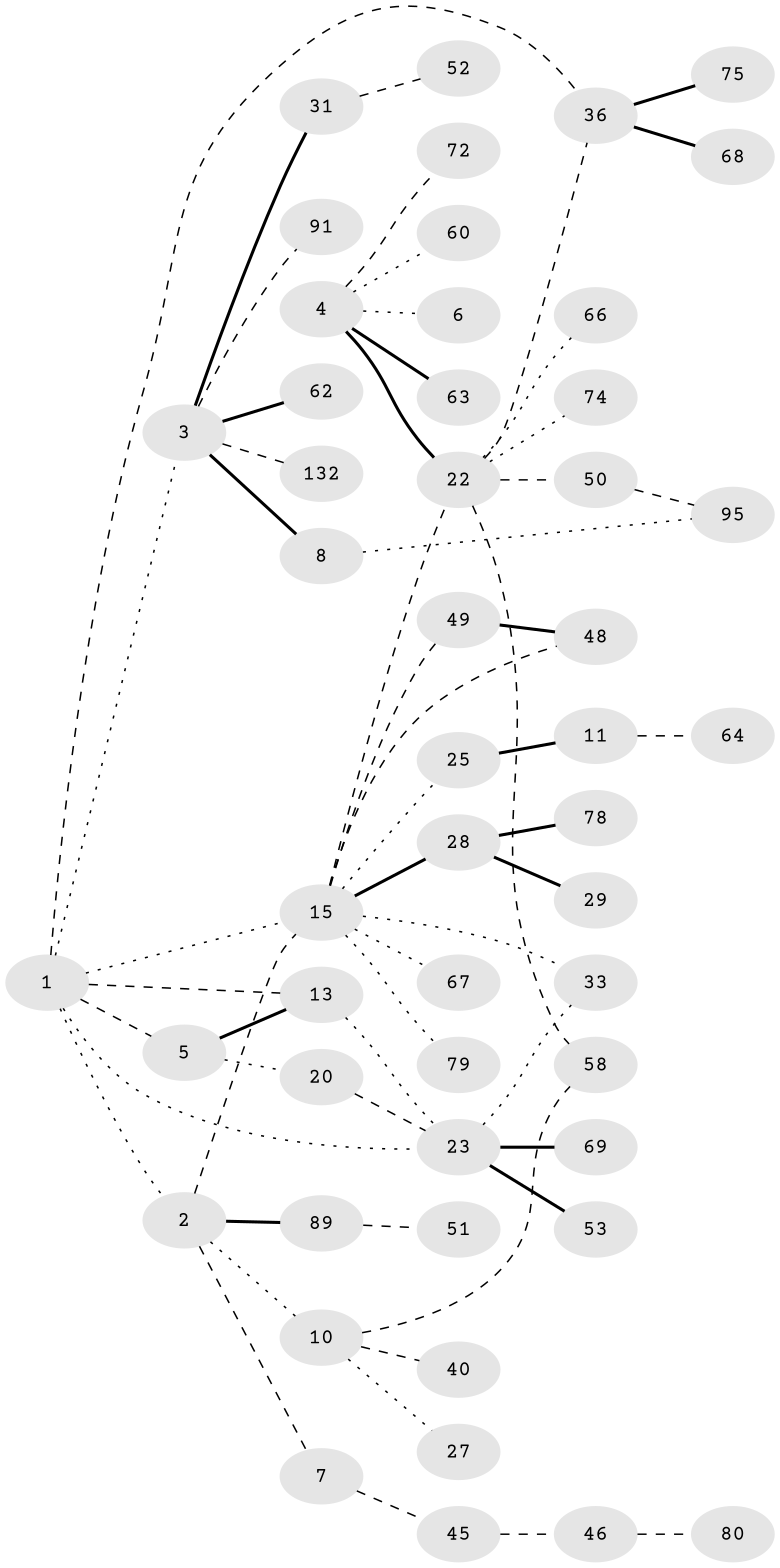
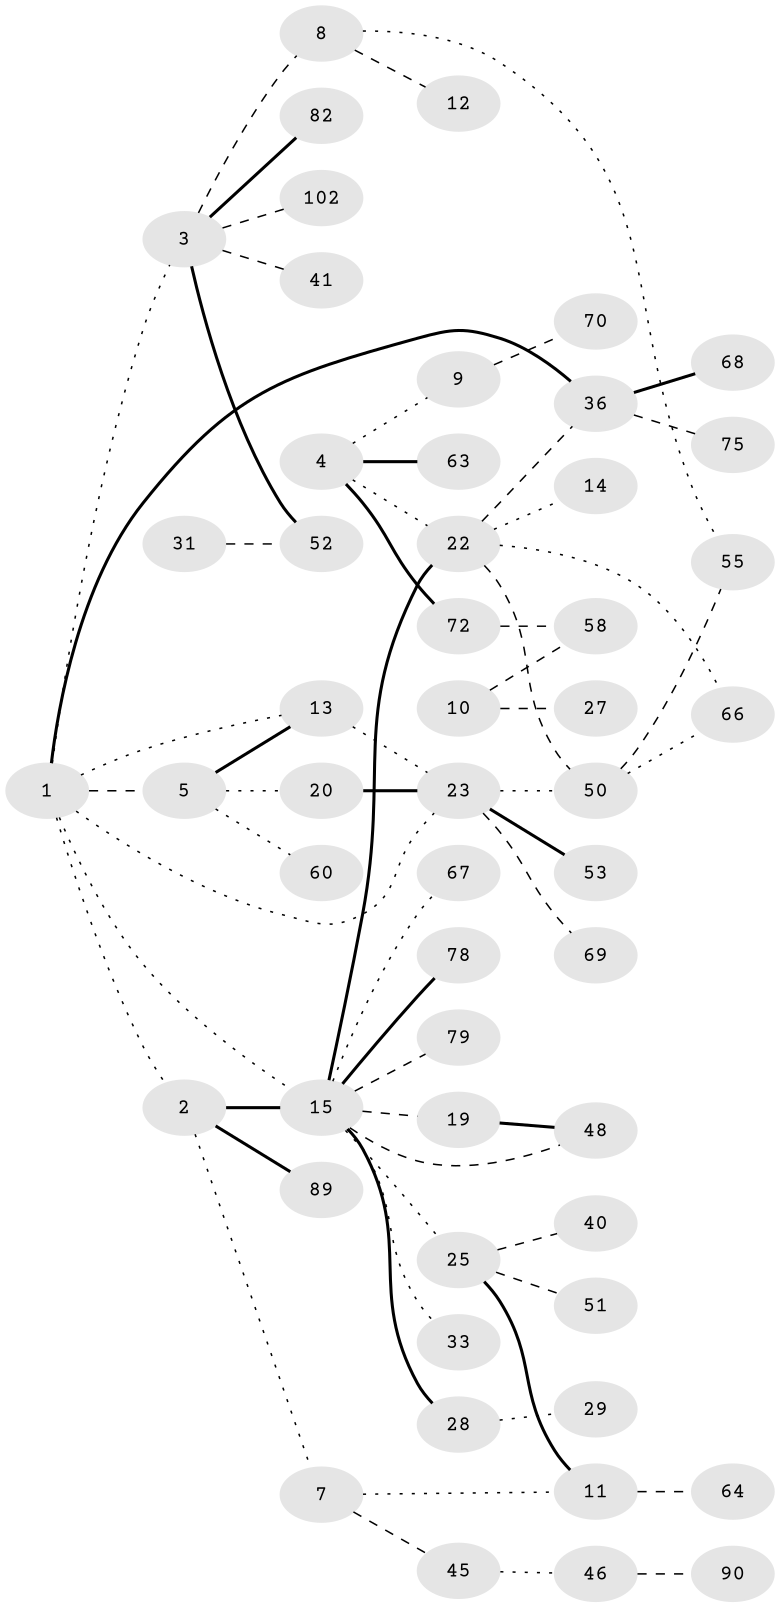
edge "75" -- "36": style bold -> dashed
node "12": added
node "91": label "91" -> "41"
edge "72" -- "4": style dashed -> bold
edge "31" -- "3": now "52" -- "3"
edge "60" -- "4": now "60" -- "5"
node "6": label "6" -> "9"
node "70": added
edge "36" -- "1": style dashed -> bold
node "62": label "62" -> "82"
edge "4" -- "22": style bold -> dotted
node "74": label "74" -> "14"
node "132": label "132" -> "102"
edge "3" -- "8": style bold -> dashed
node "95": label "95" -> "55"
node "49": label "49" -> "19"
edge "22" -- "15": style dashed -> bold
edge "66" -- "50": added
edge "22" -- "58": now "72" -- "58"
edge "78" -- "28": now "78" -- "15"
edge "28" -- "29": style bold -> dotted
edge "1" -- "13": style dashed -> dotted
edge "15" -- "79": style dotted -> dashed
edge "33" -- "23": now "50" -- "23"
edge "15" -- "2": style dashed -> bold
edge "20" -- "23": style dashed -> bold
edge "23" -- "69": style bold -> dashed
edge "89" -- "51": now "25" -- "51"
edge "2" -- "10": removed
edge "2" -- "7": style dashed -> dotted
edge "10" -- "40": now "25" -- "40"
edge "10" -- "27": style dotted -> dashed
edge "11" -- "7": added
edge "45" -- "46": style dashed -> dotted
node "80": label "80" -> "90"
